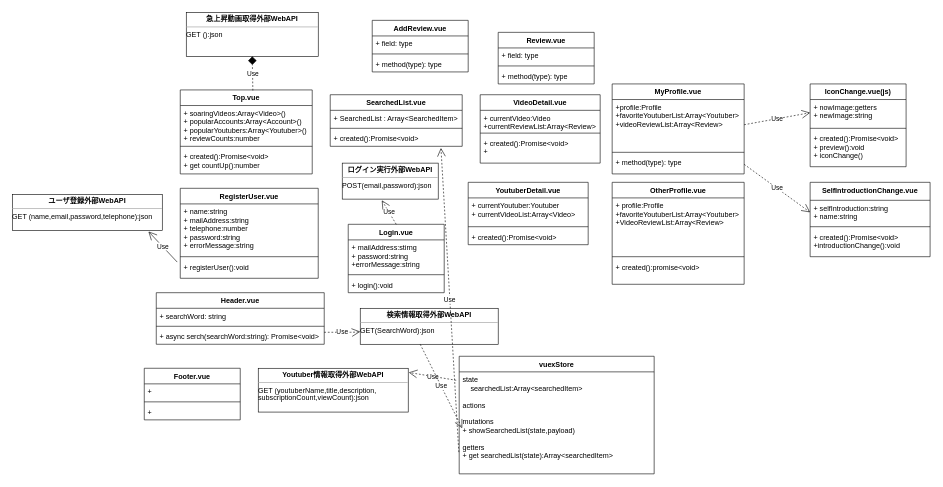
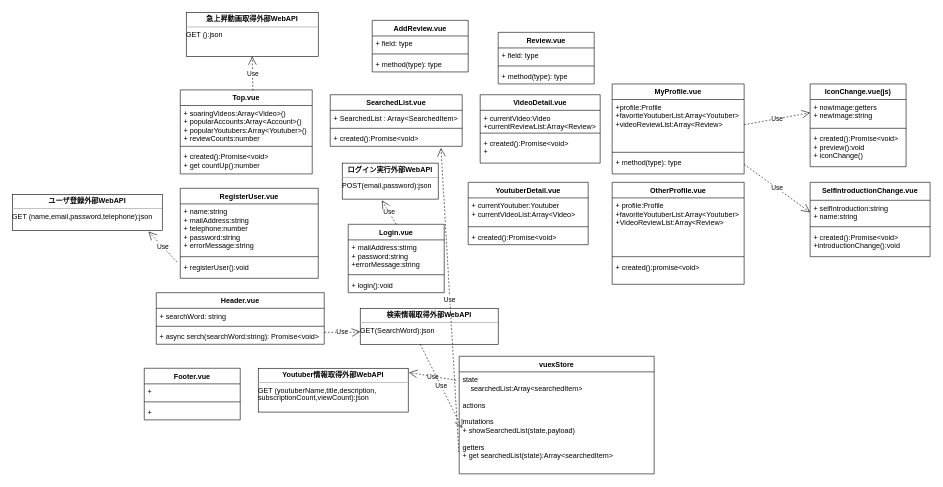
edge "Top.vue" -> "急上昇動画取得外部WebAPI GET ():json": arrowhead diamond -> open
edge "+ registerUser():void" -> "ユーザ登録外部WebAPI GET (name,email,password,telephone):json": style solid -> dashed
